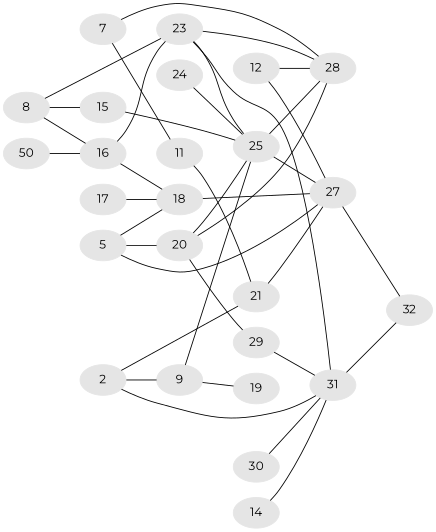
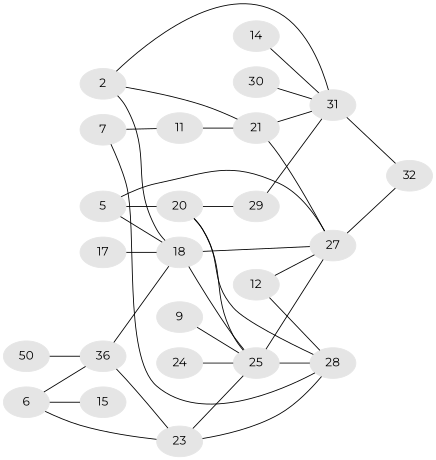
node "8": label "8" -> "6"
edge "15" -- "25": now "18" -- "25"
node "16": label "16" -> "36"
edge "23" -- "31": now "21" -- "31"
edge "2" -- "9": now "2" -- "18"
node "19": removed
